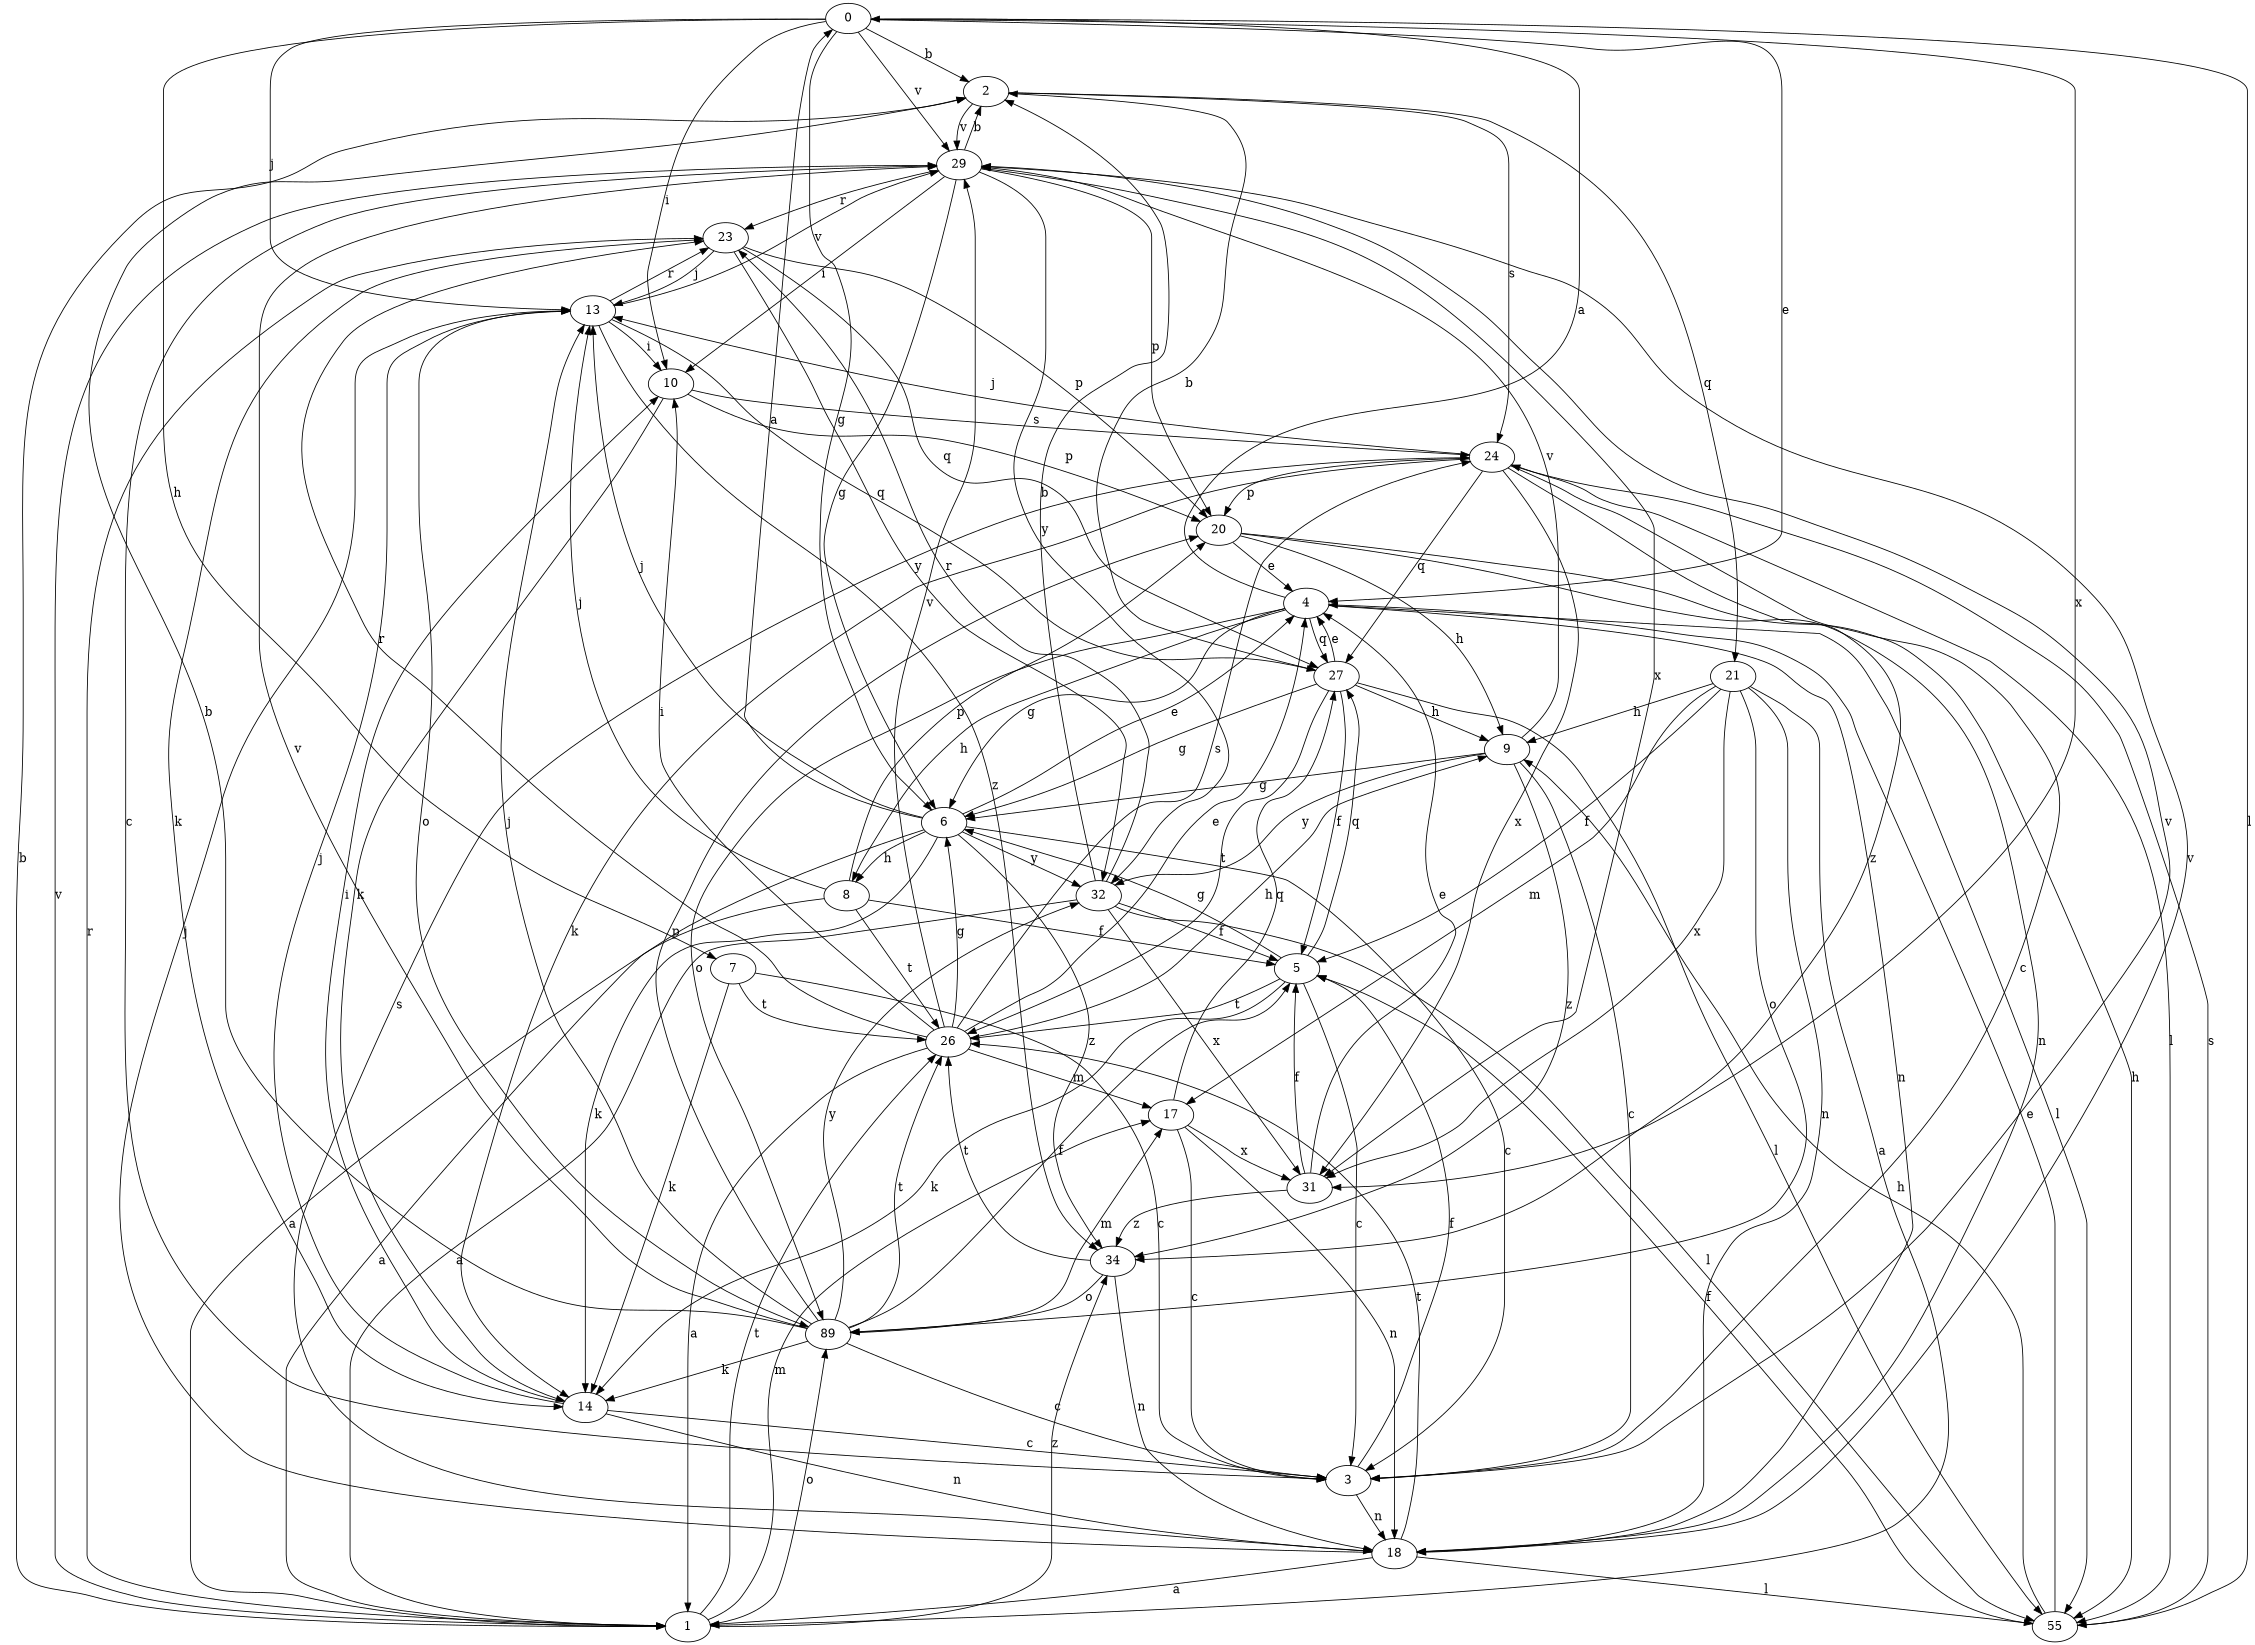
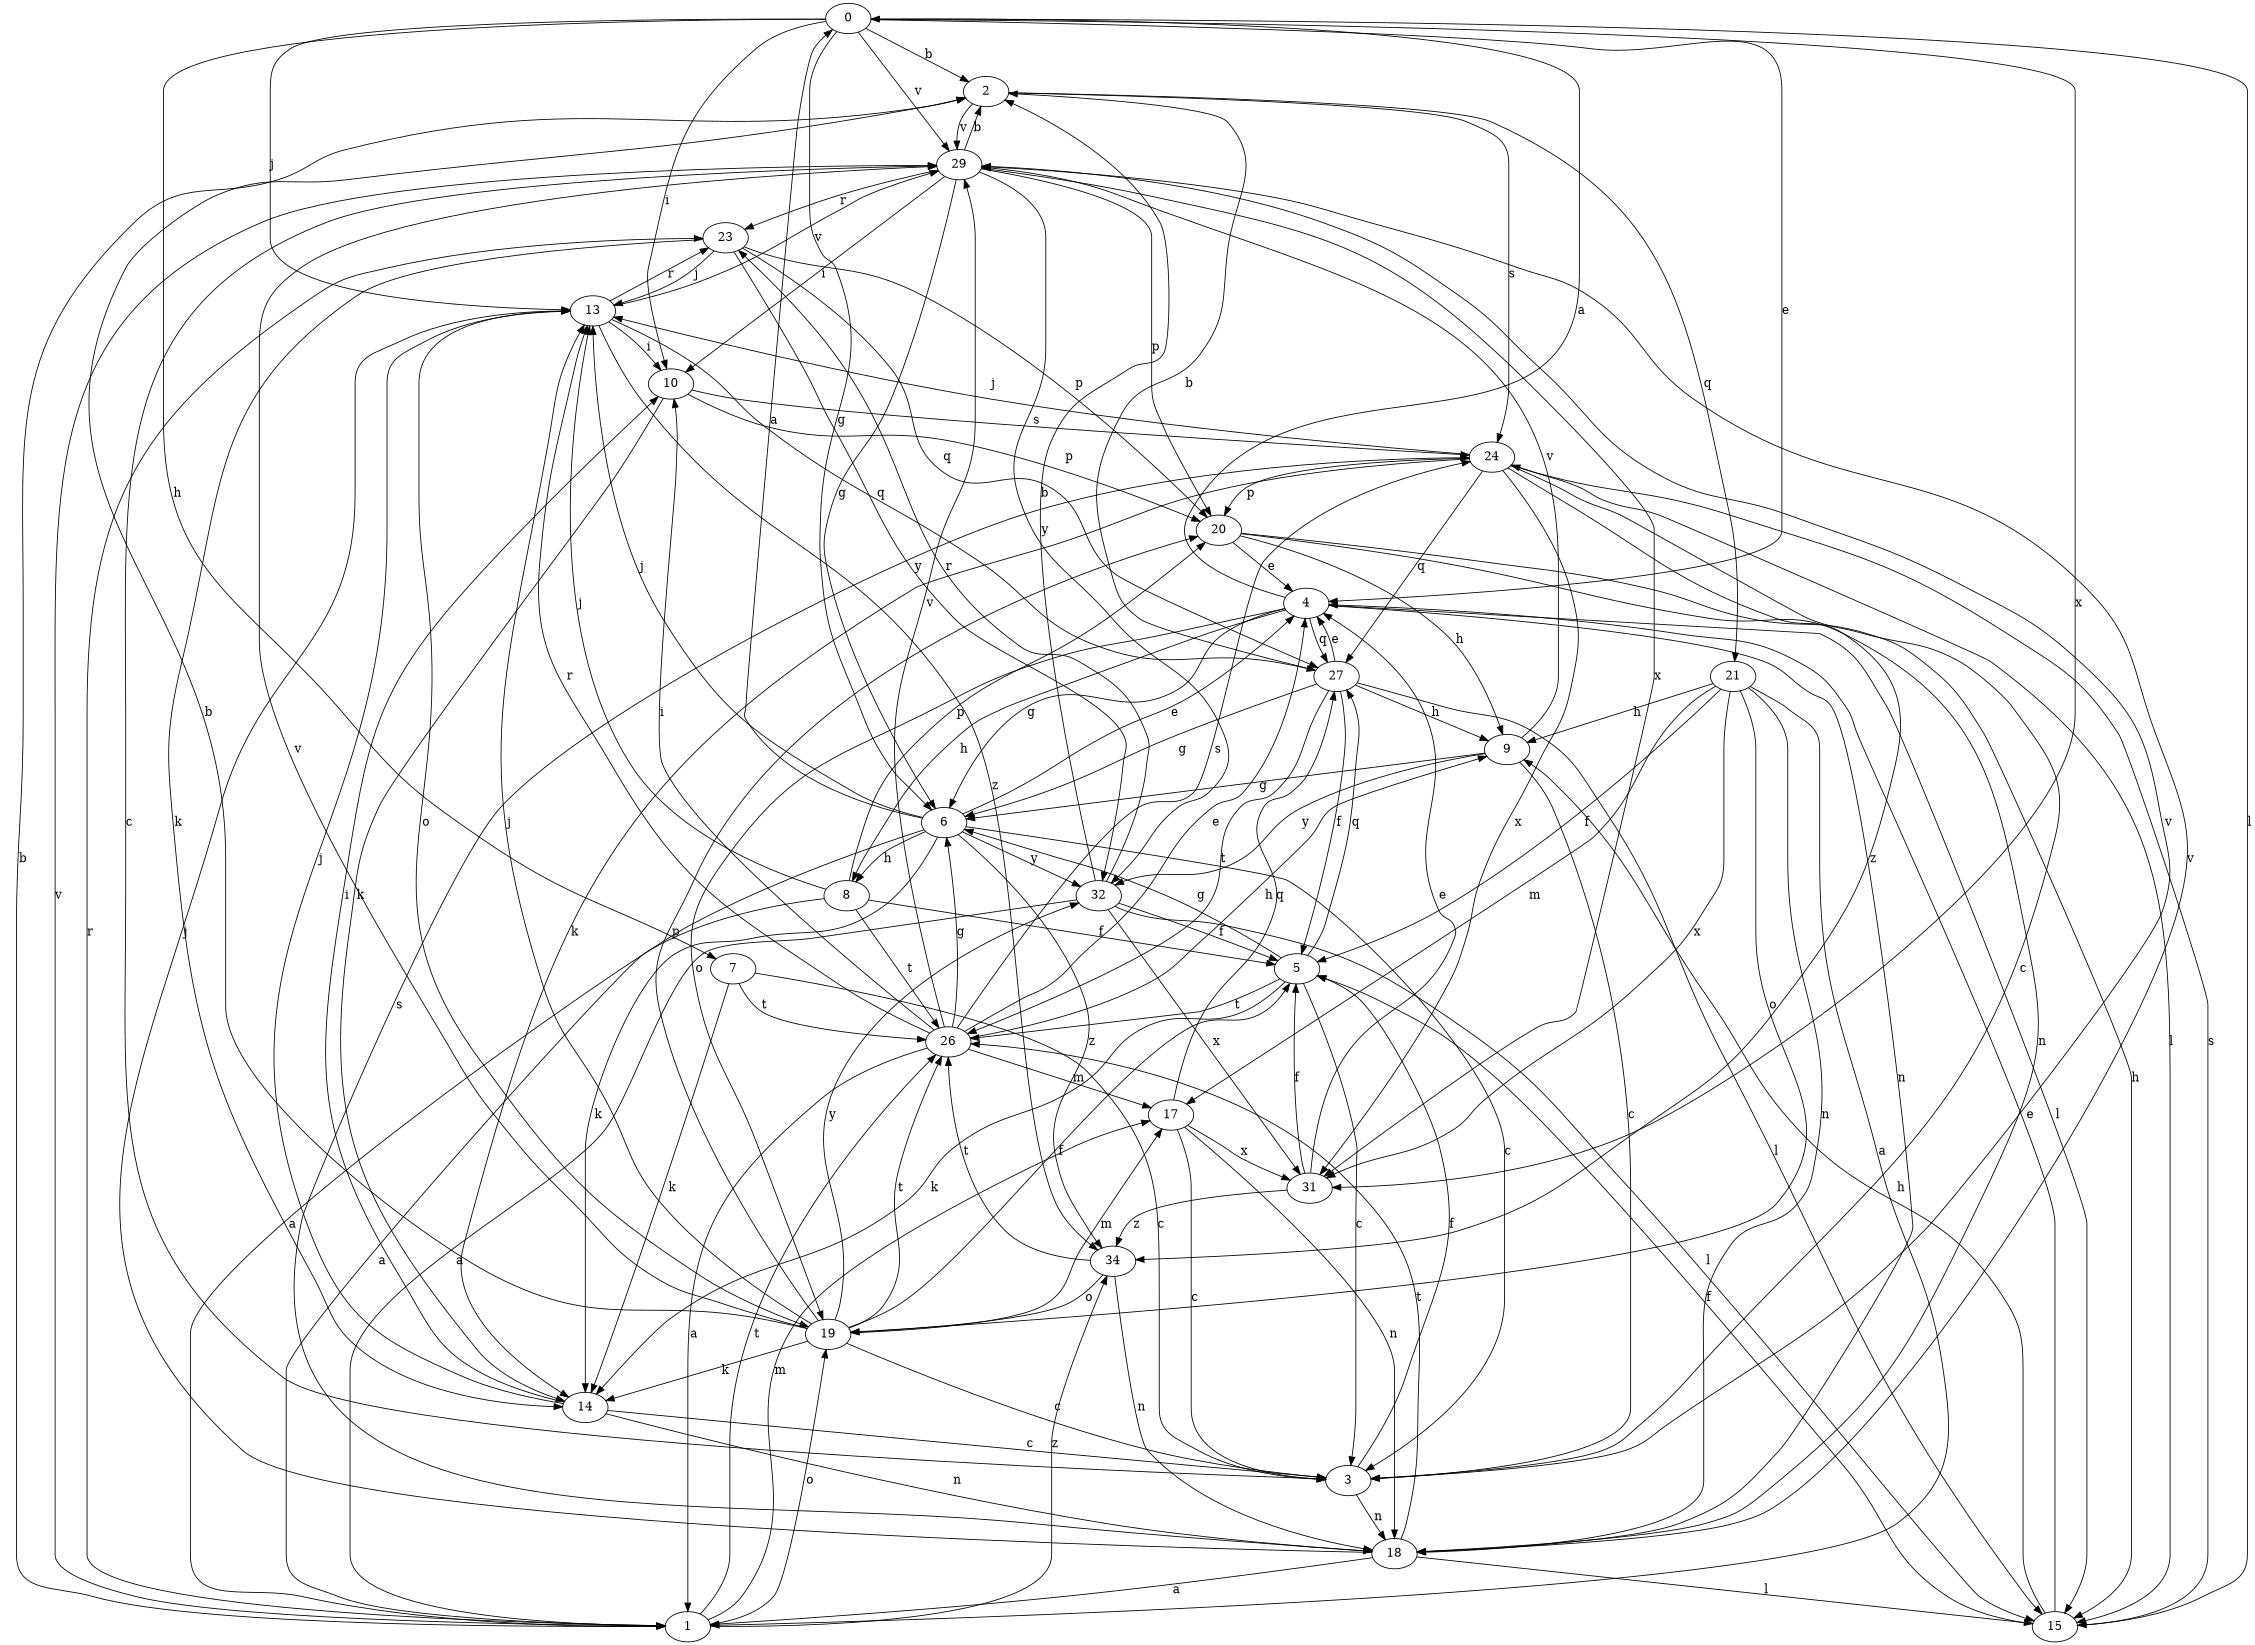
edge "26" -> "23": now "26" -> "13"
edge "9" -> "34": removed, label "z"
node "89": label "89" -> "19"
node "55": label "55" -> "15"
